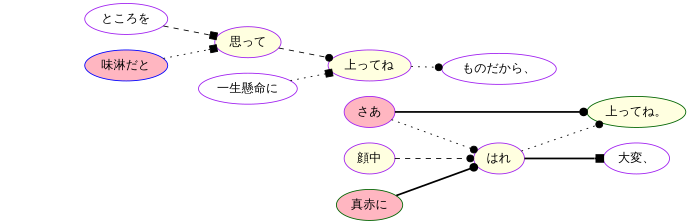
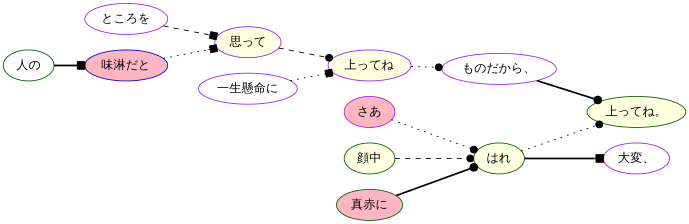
node "人の": added
edge "さあ" -> "上ってね。": now "ものだから、" -> "上ってね。"
node "顔中": color purple -> darkgreen
node "はれ": color purple -> darkgreen
